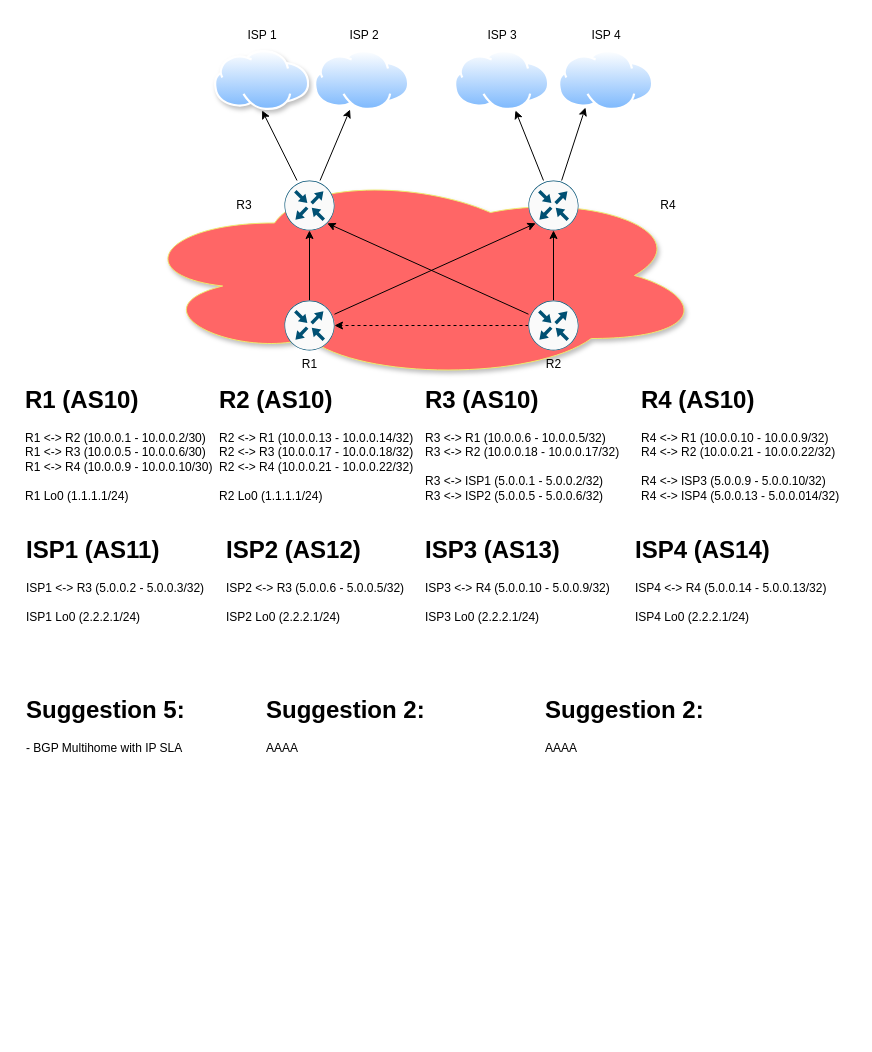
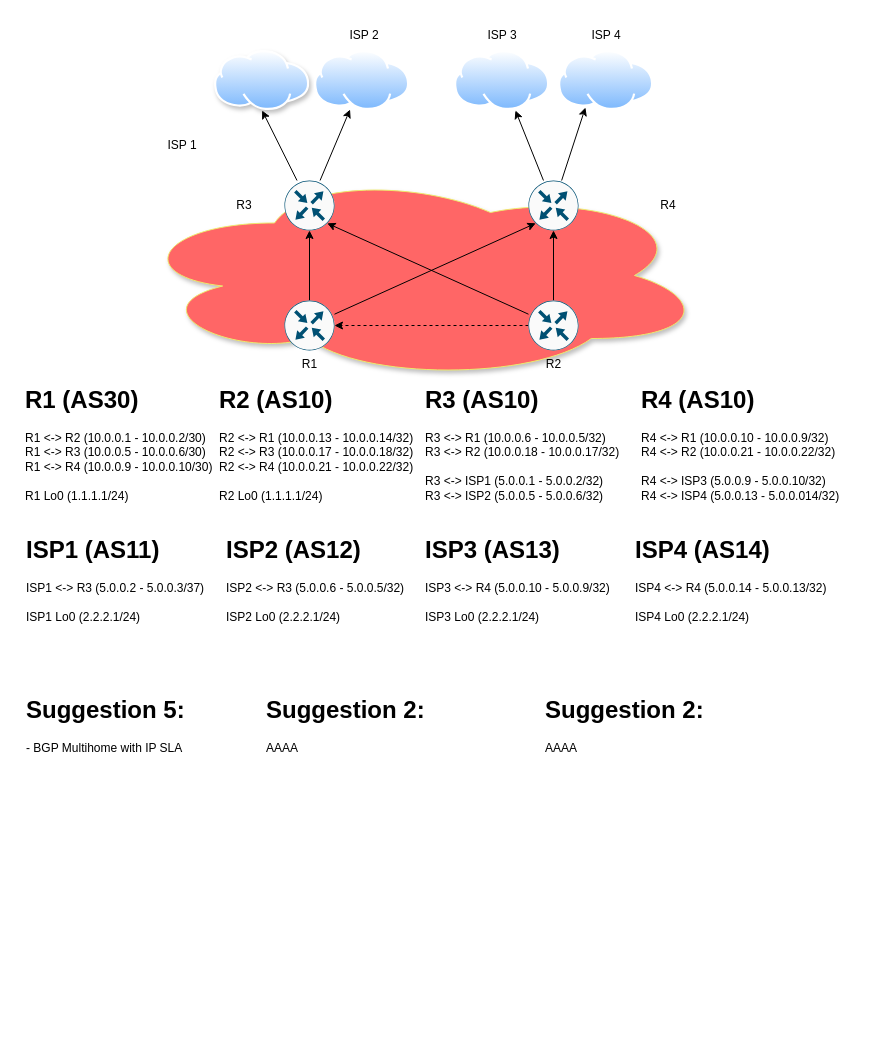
node "ISP 1": moved (262, 36) -> (182, 146)
node "R1 (AS10) R1 <-> R2 (10.0.0.1 - 10.0.0.2/30) R1 <-> R3 (10.0.0.5 - 10.0.0.6/30) R1 <-> R4 (10.0.0.9 - 10.0.0.10/30) R1 Lo0 (1.1.1.1/24)": label "R1 (AS10) R1 <-> R2 (10.0.0.1 - 10.0.0.2/30) R1 <-> R3 (10.0.0.5 - 10.0.0.6/30) R1 <-> R4 (10.0.0.9 - 10.0.0.10/30) R1 Lo0 (1.1.1.1/24)" -> "R1 (AS30) R1 <-> R2 (10.0.0.1 - 10.0.0.2/30) R1 <-> R3 (10.0.0.5 - 10.0.0.6/30) R1 <-> R4 (10.0.0.9 - 10.0.0.10/30) R1 Lo0 (1.1.1.1/24)"
node "ISP1 (AS11) ISP1 <-> R3 (5.0.0.2 - 5.0.0.3/32) ISP1 Lo0 (2.2.2.1/24)": label "ISP1 (AS11) ISP1 <-> R3 (5.0.0.2 - 5.0.0.3/32) ISP1 Lo0 (2.2.2.1/24)" -> "ISP1 (AS11) ISP1 <-> R3 (5.0.0.2 - 5.0.0.3/37) ISP1 Lo0 (2.2.2.1/24)"
